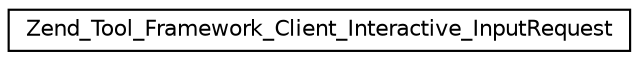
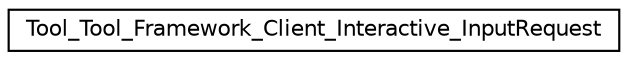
node "Zend_Tool_Framework_Client_Interactive_InputRequest": label "Zend_Tool_Framework_Client_Interactive_InputRequest" -> "Tool_Tool_Framework_Client_Interactive_InputRequest"
